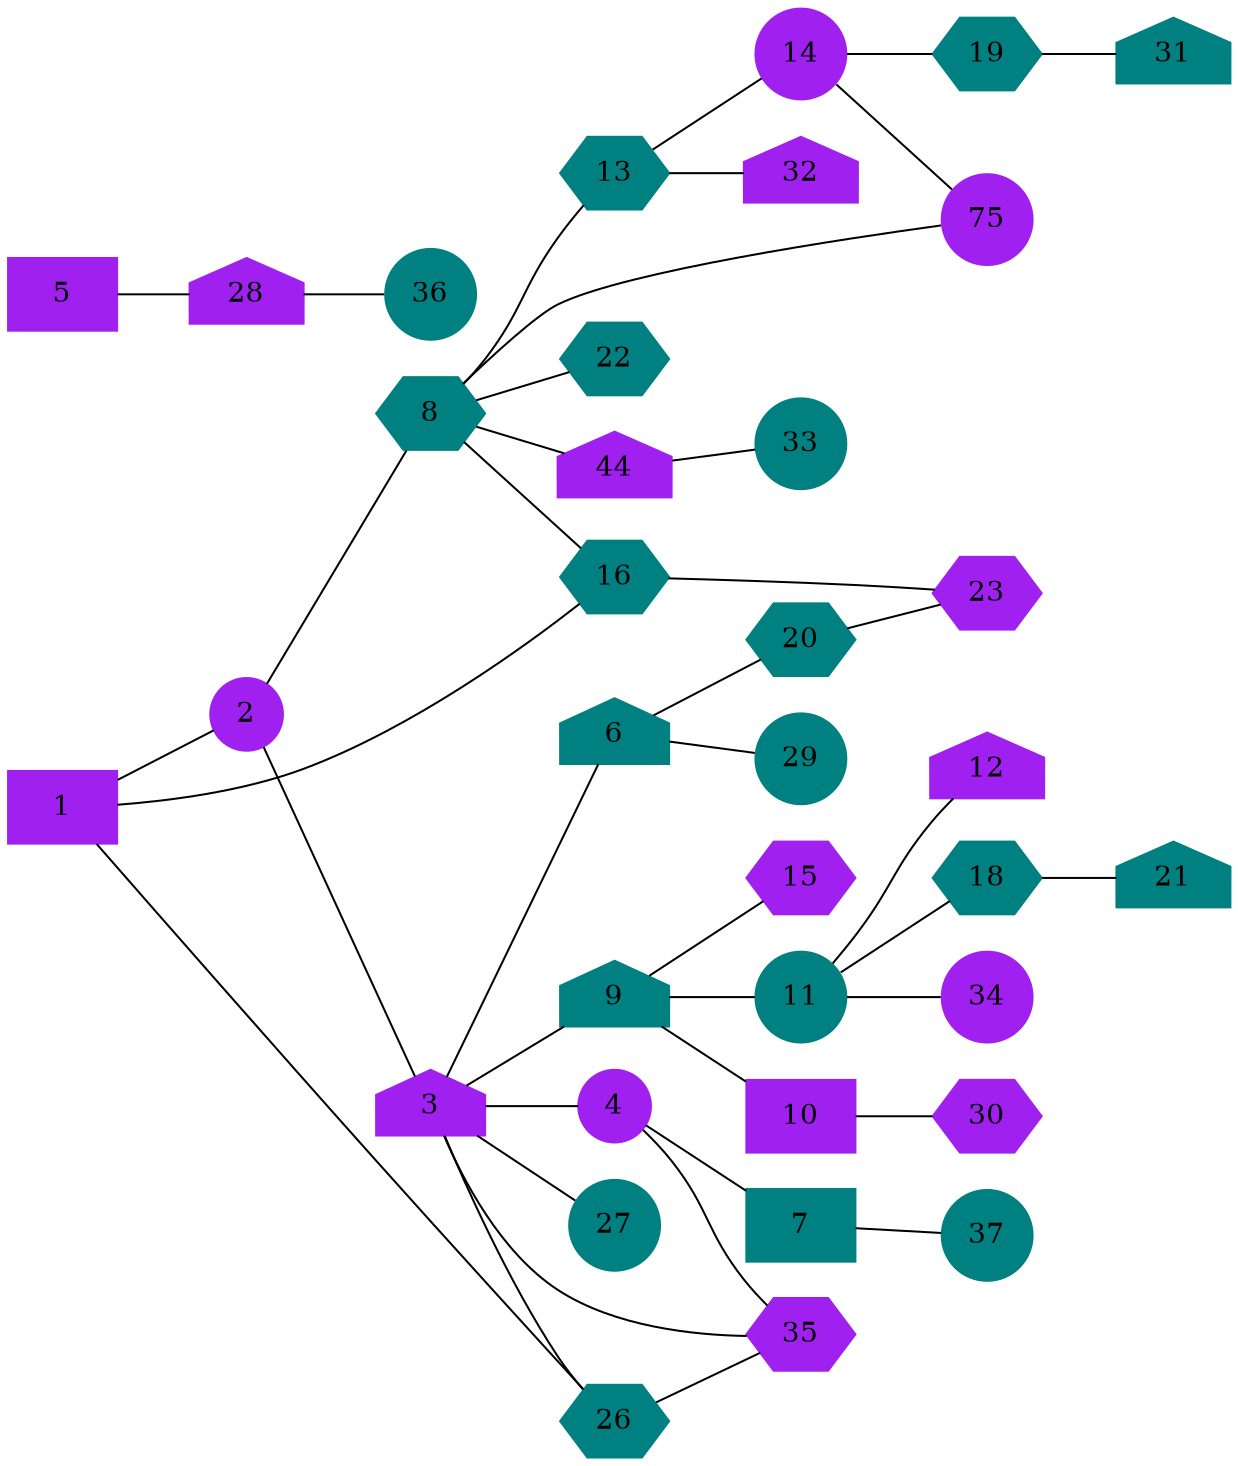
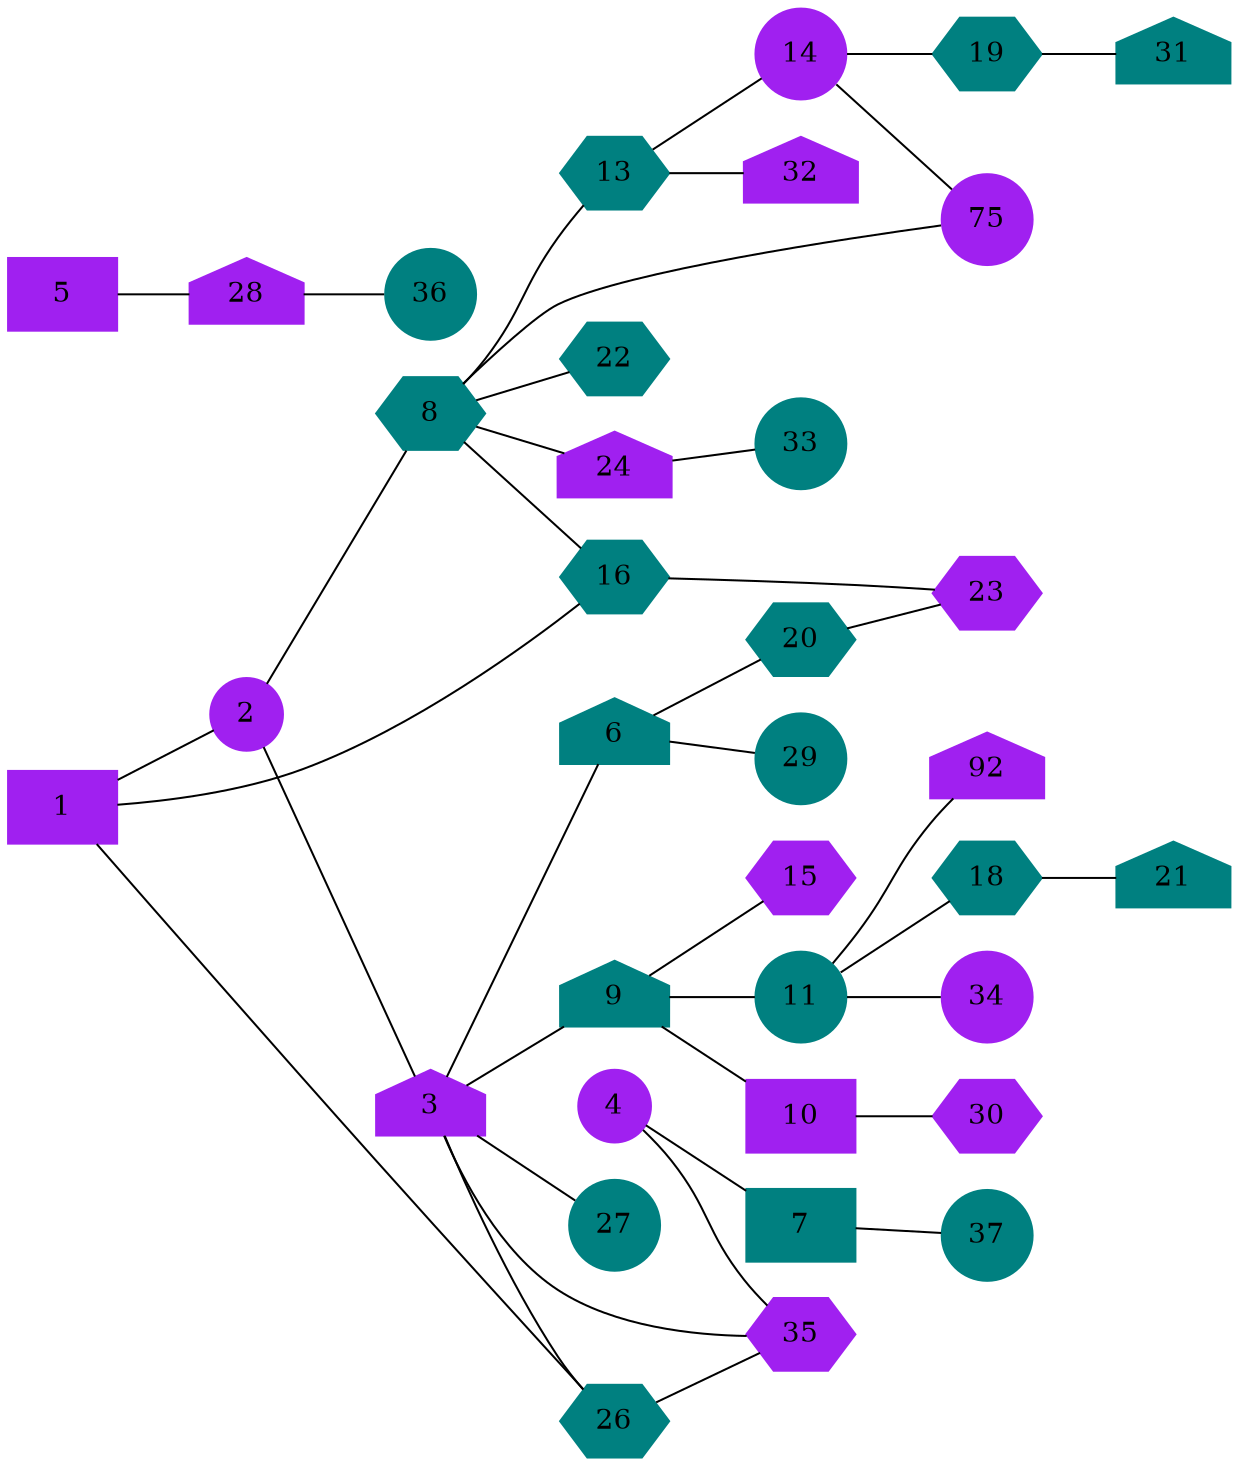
node "44": label "44" -> "24"
node "12": label "12" -> "92"
edge "3" -- "4": removed
